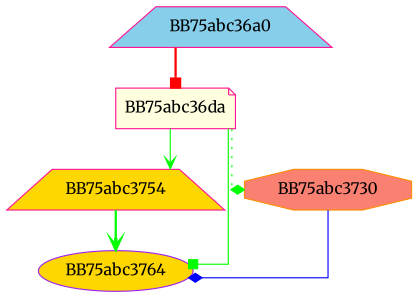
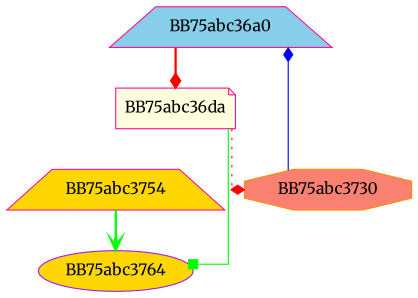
edge "BB75abc36a0" -> "BB75abc36da": arrowhead box -> diamond
edge "BB75abc36da" -> "BB75abc3754": removed
edge "BB75abc36da" -> "BB75abc3730": color green -> red
edge "BB75abc3730" -> "BB75abc3764": now "BB75abc3730" -> "BB75abc36a0"
